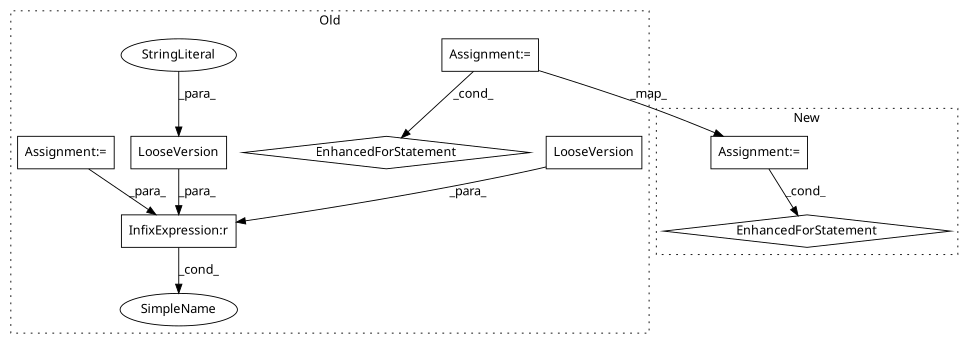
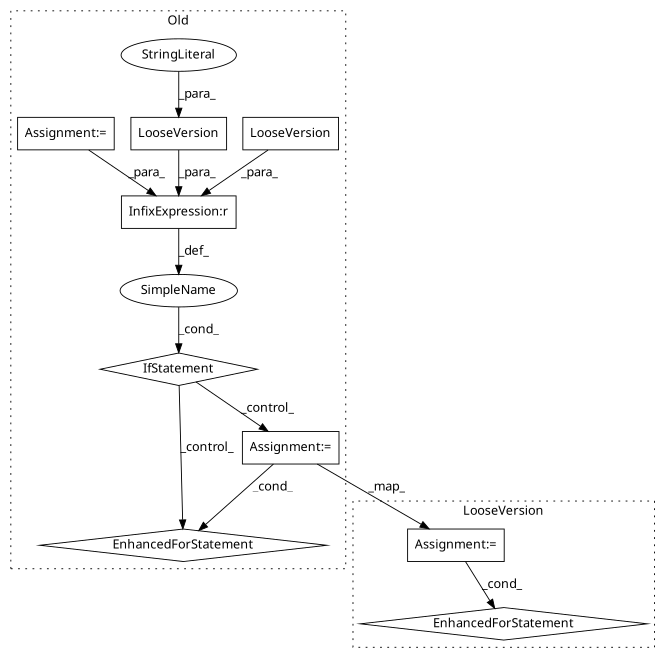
cluster "New": label "New" -> "LooseVersion"
edge "InfixExpression:r" -> "SimpleName": label "_cond_" -> "_def_"
node "IfStatement": added
